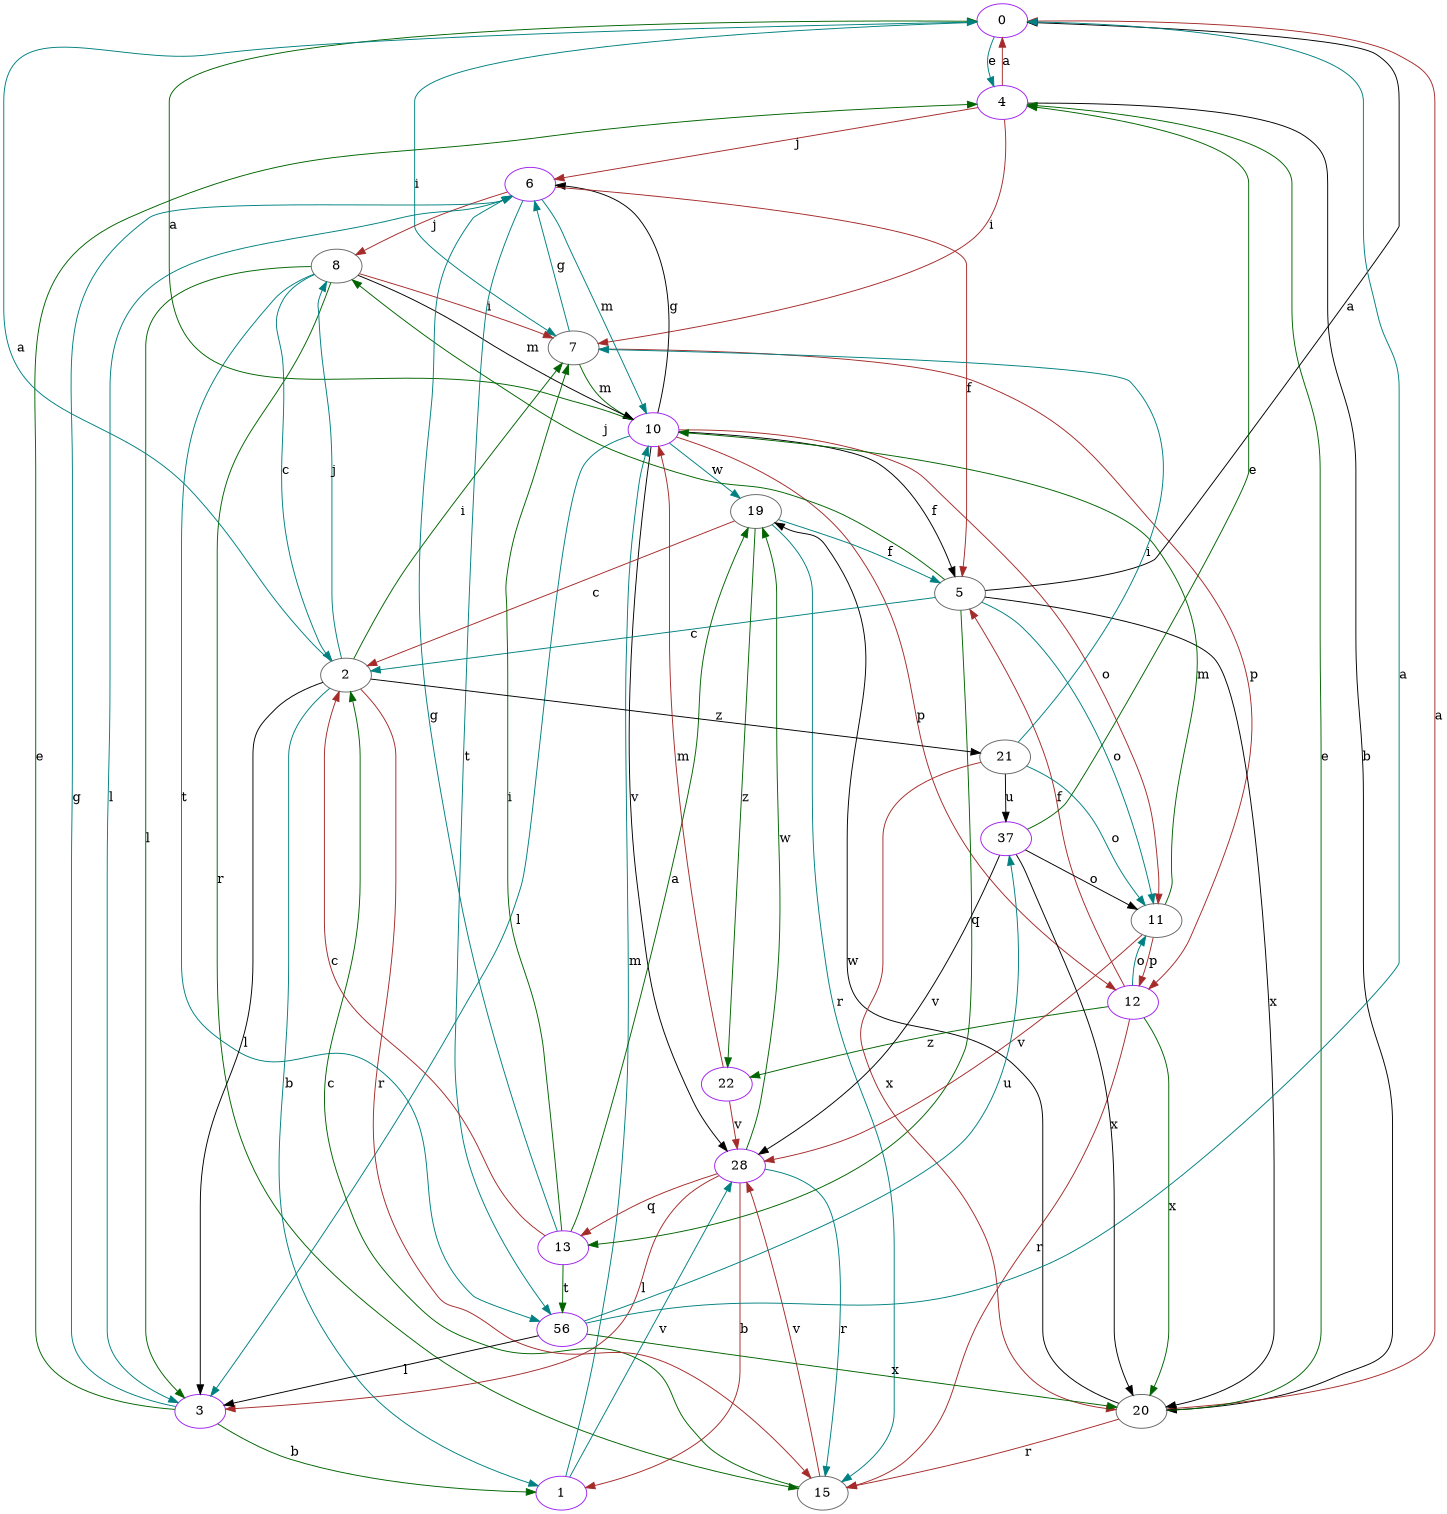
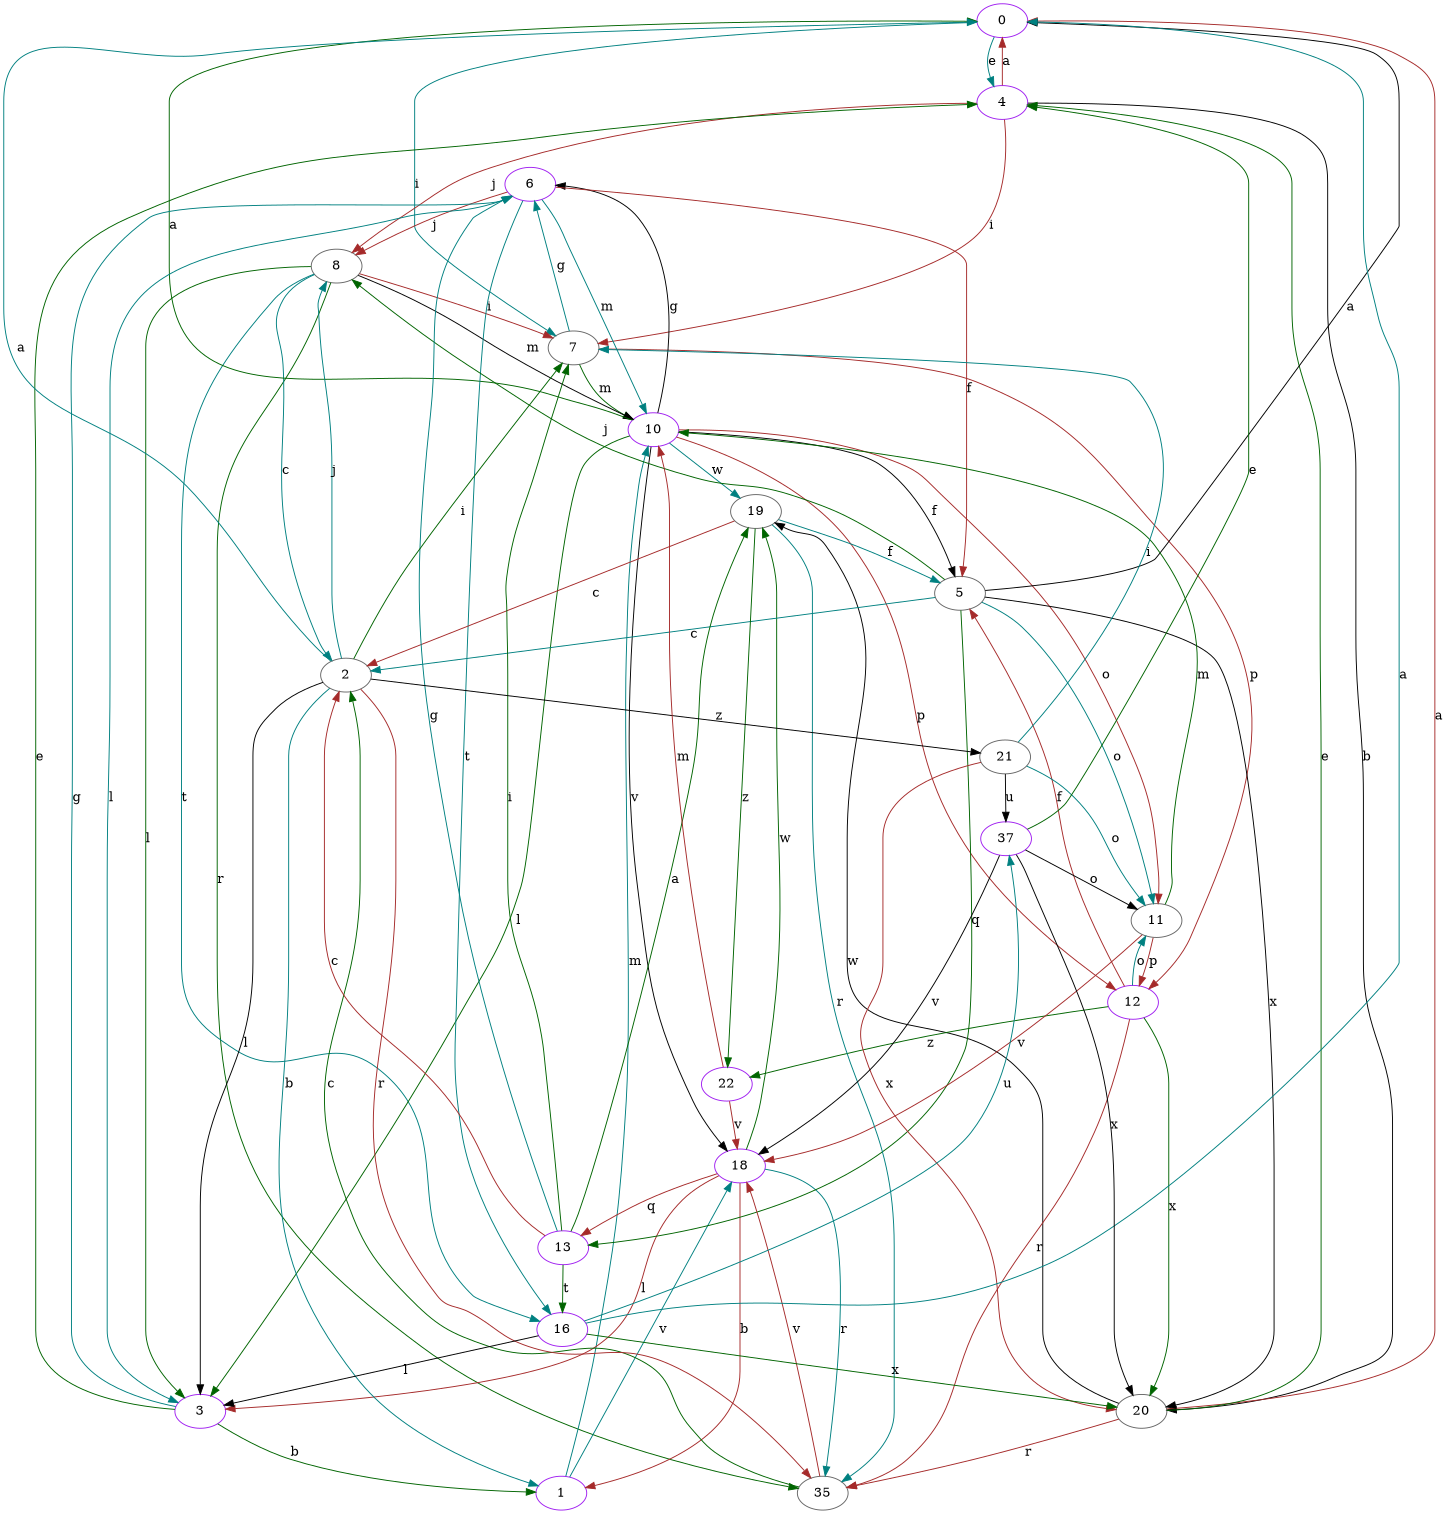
edge "4" -> "6": now "4" -> "8"
edge "10" -> "3": color teal -> darkgreen
node "28": label "28" -> "18"
node "56": label "56" -> "16"
node "15": label "15" -> "35"
